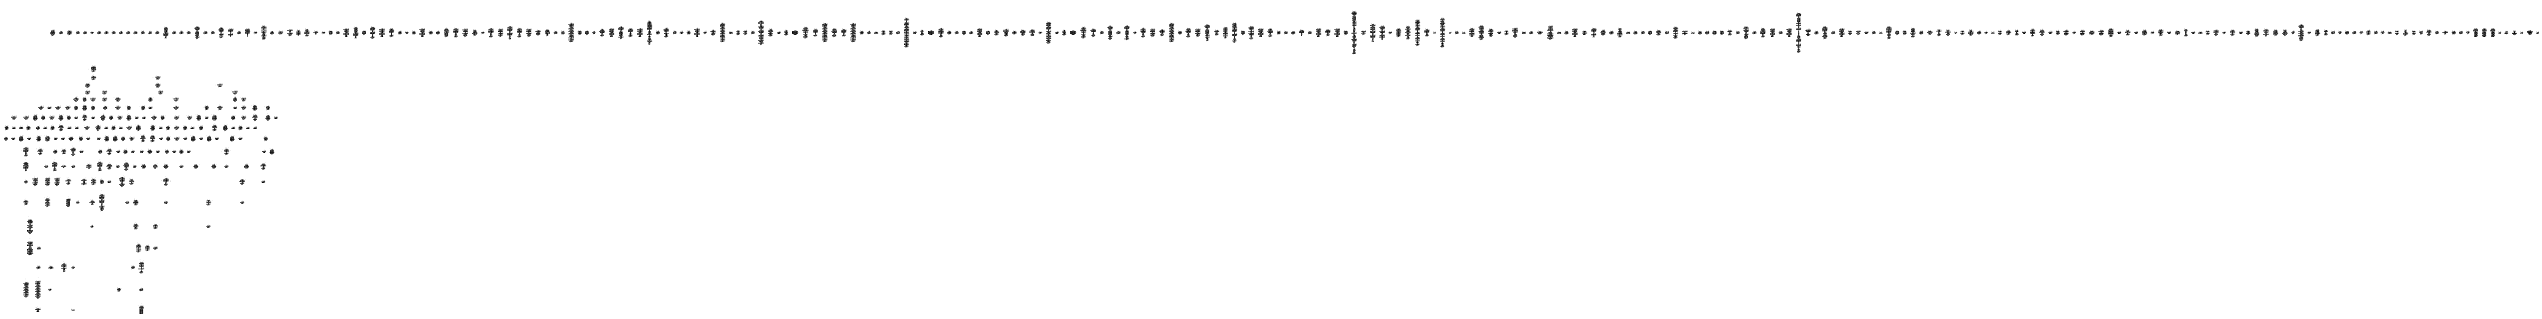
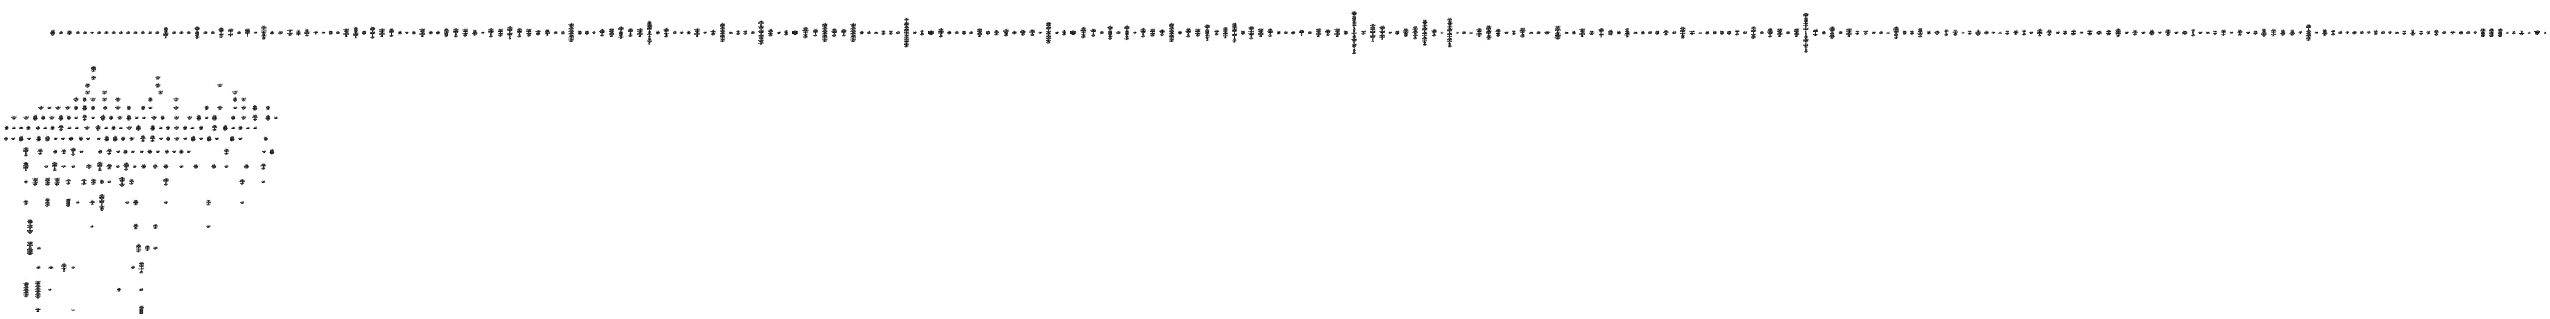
node "# 0x141f JUMPDEST PUSHX Data PUSHX Data PUSHX Data JUMP": added
